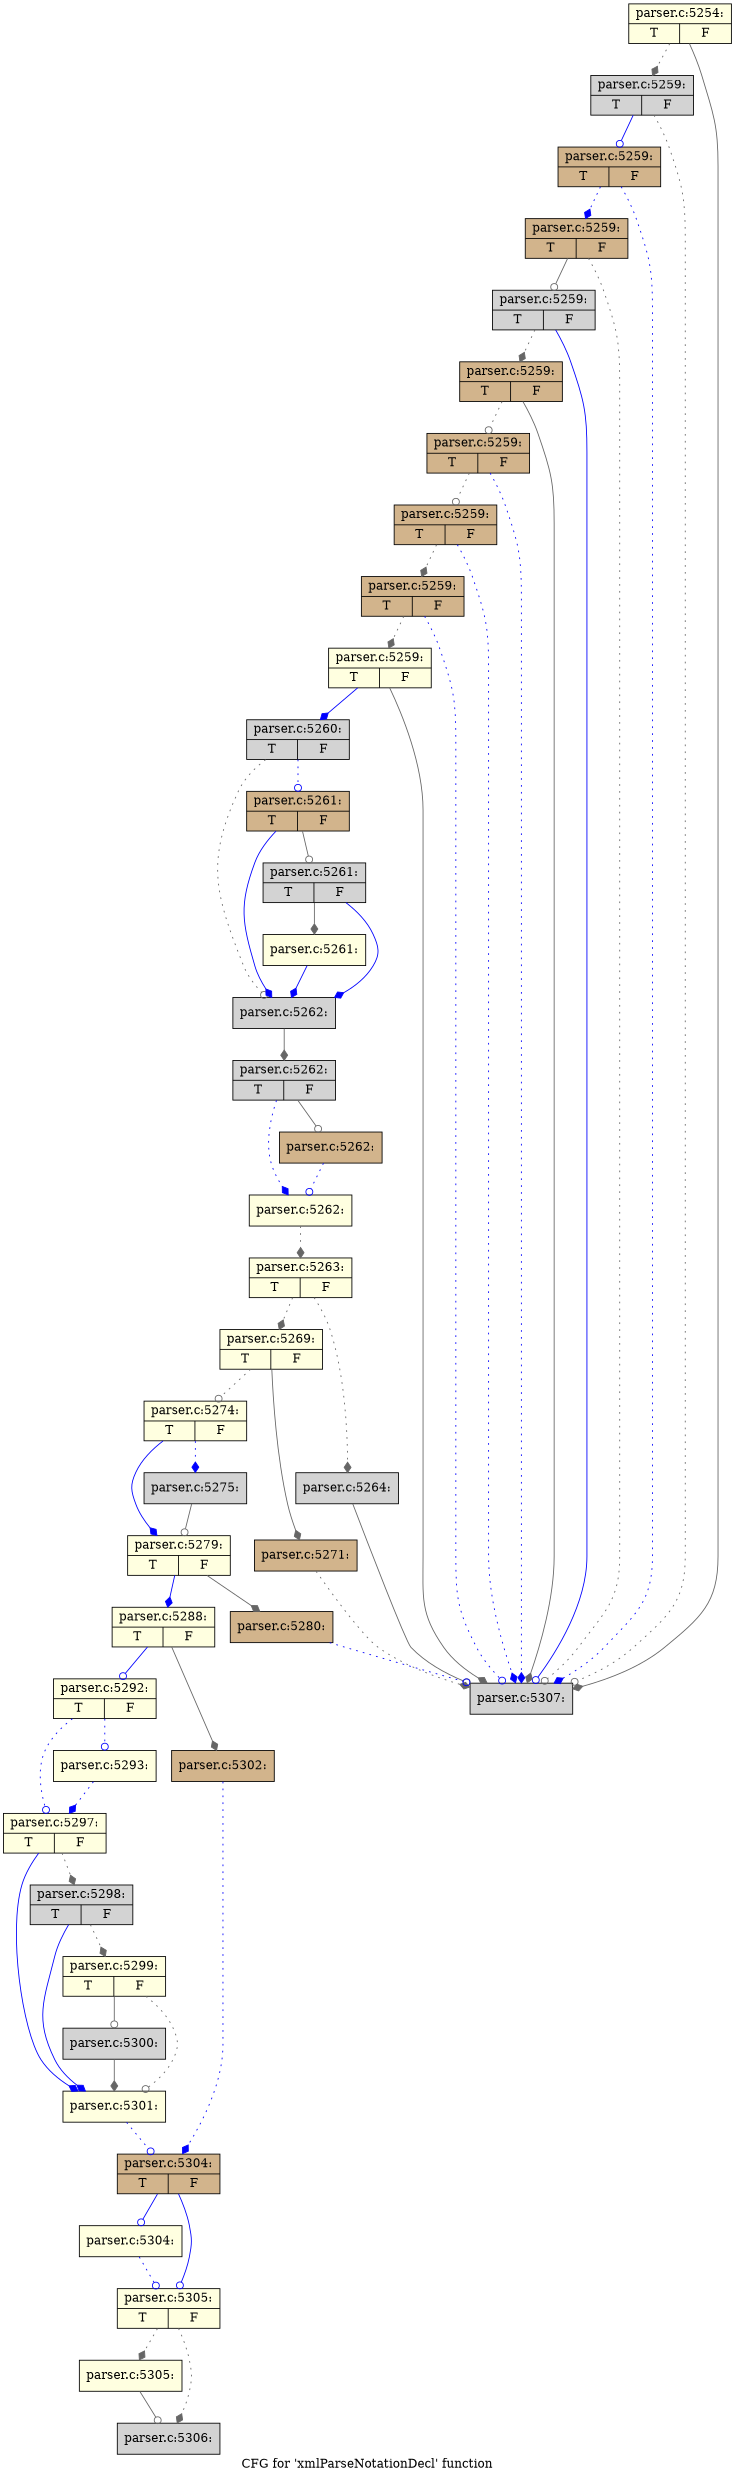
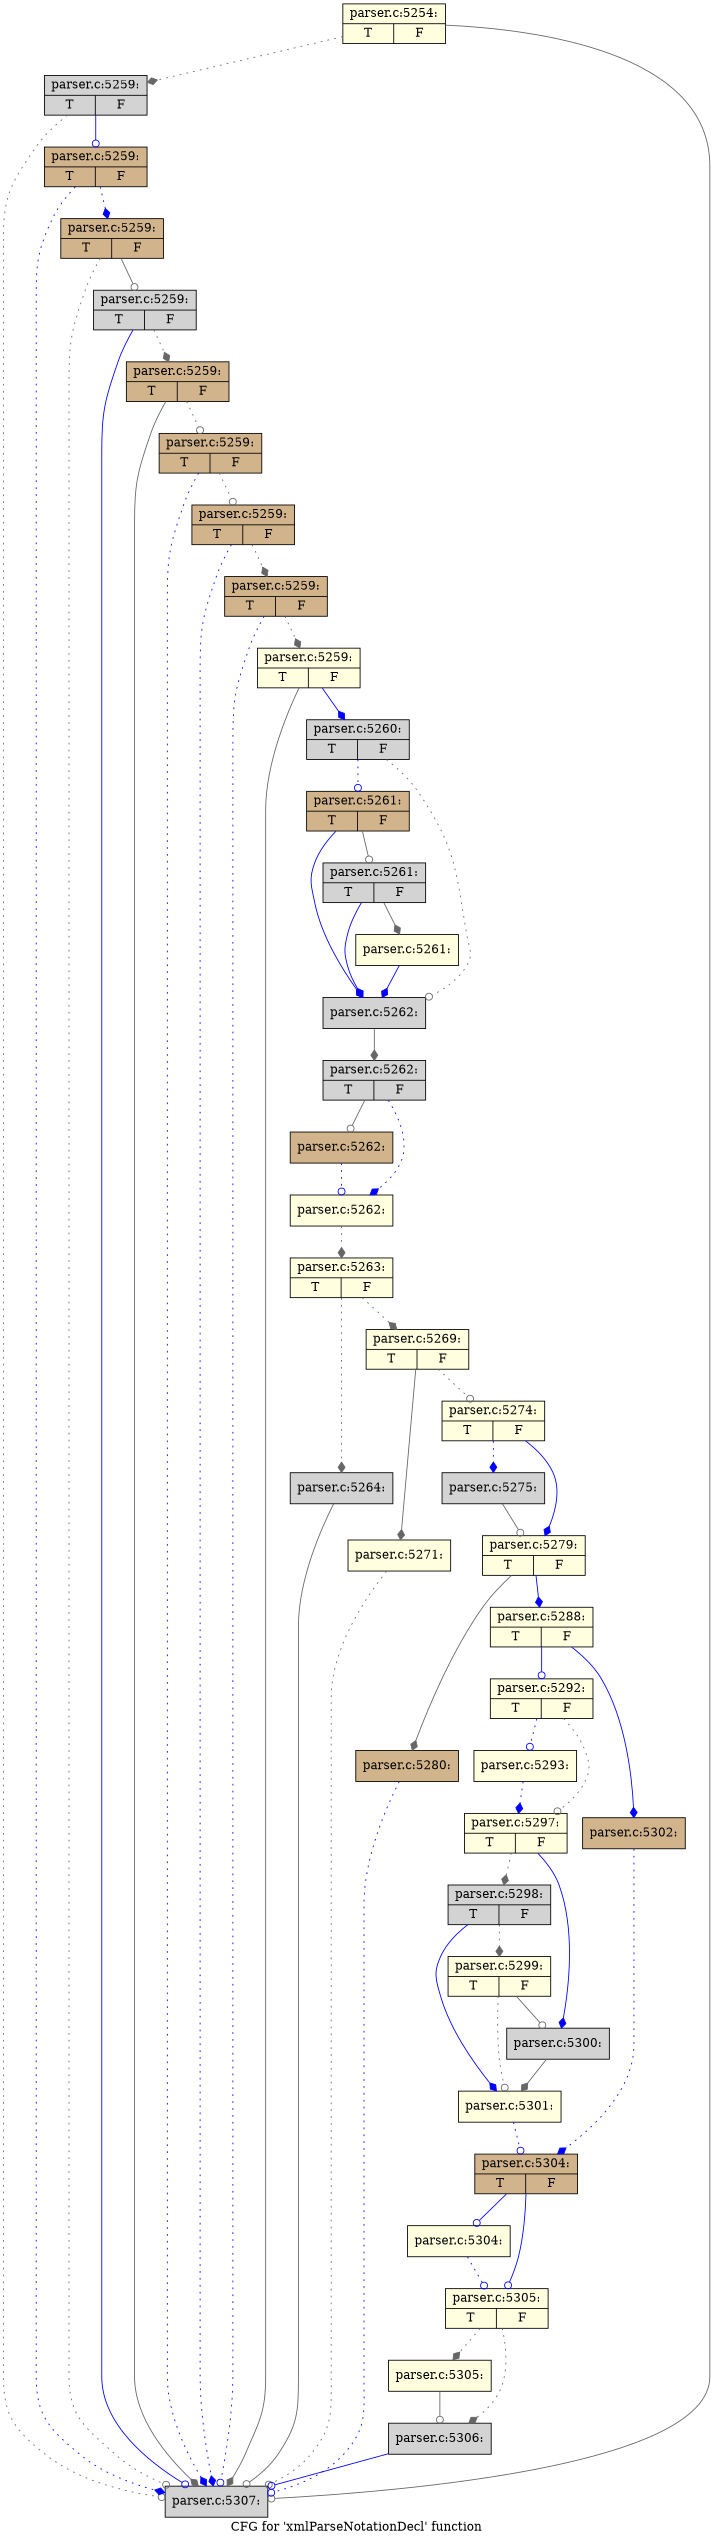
edge "parser.c:5254:" -> "parser.c:5307:": arrowhead diamond -> odot
node "parser.c:5271:": fillcolor tan -> lightyellow
edge "parser.c:5271:" -> "parser.c:5307:": arrowhead diamond -> odot
edge "parser.c:5288:" -> "parser.c:5302:": color gray40 -> blue
edge "parser.c:5292:" -> "parser.c:5297:": color blue -> gray40
edge "parser.c:5297:" -> "parser.c:5301:": now "parser.c:5297:" -> "parser.c:5300:"
edge "parser.c:5306:" -> "parser.c:5307:": added
